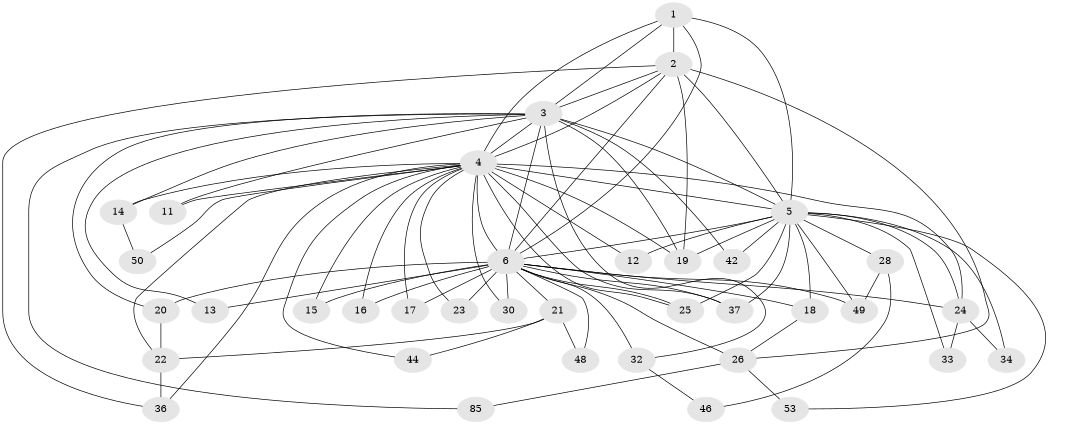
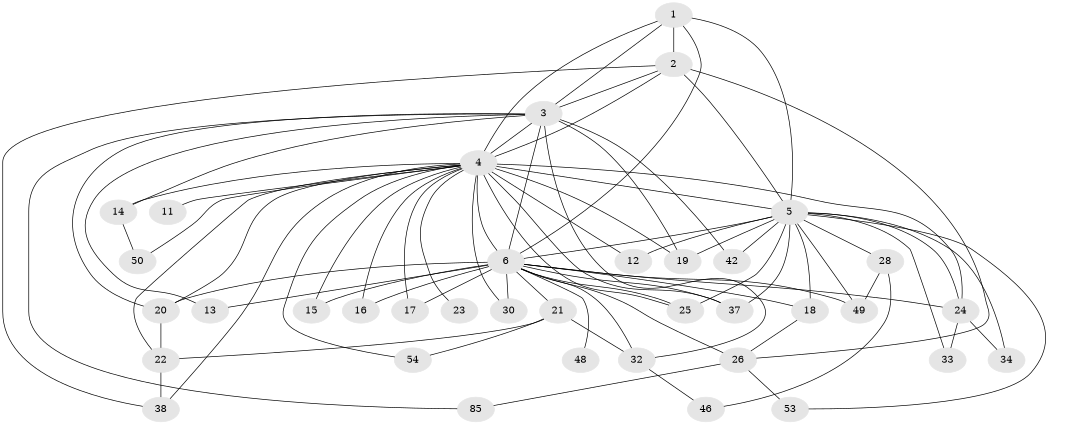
edge "3" -- "11": removed
edge "3" -- "5": removed
edge "2" -- "19": removed
edge "2" -- "6": removed
edge "4" -- "20": added
edge "6" -- "23": removed
edge "21" -- "48": now "21" -- "32"
node "44": label "44" -> "54"
node "36": label "36" -> "38"
